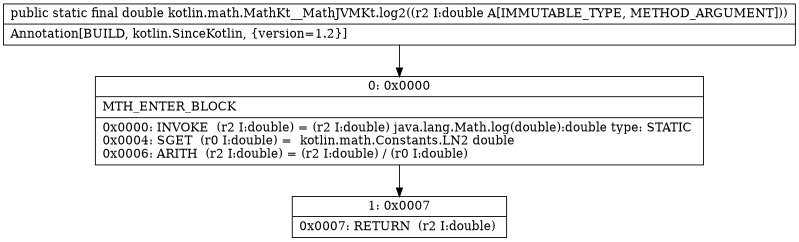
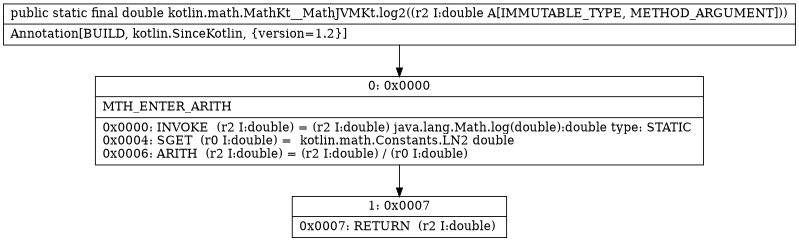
node "0: 0x0000": text "MTH_ENTER_BLOCK" -> "MTH_ENTER_ARITH"
